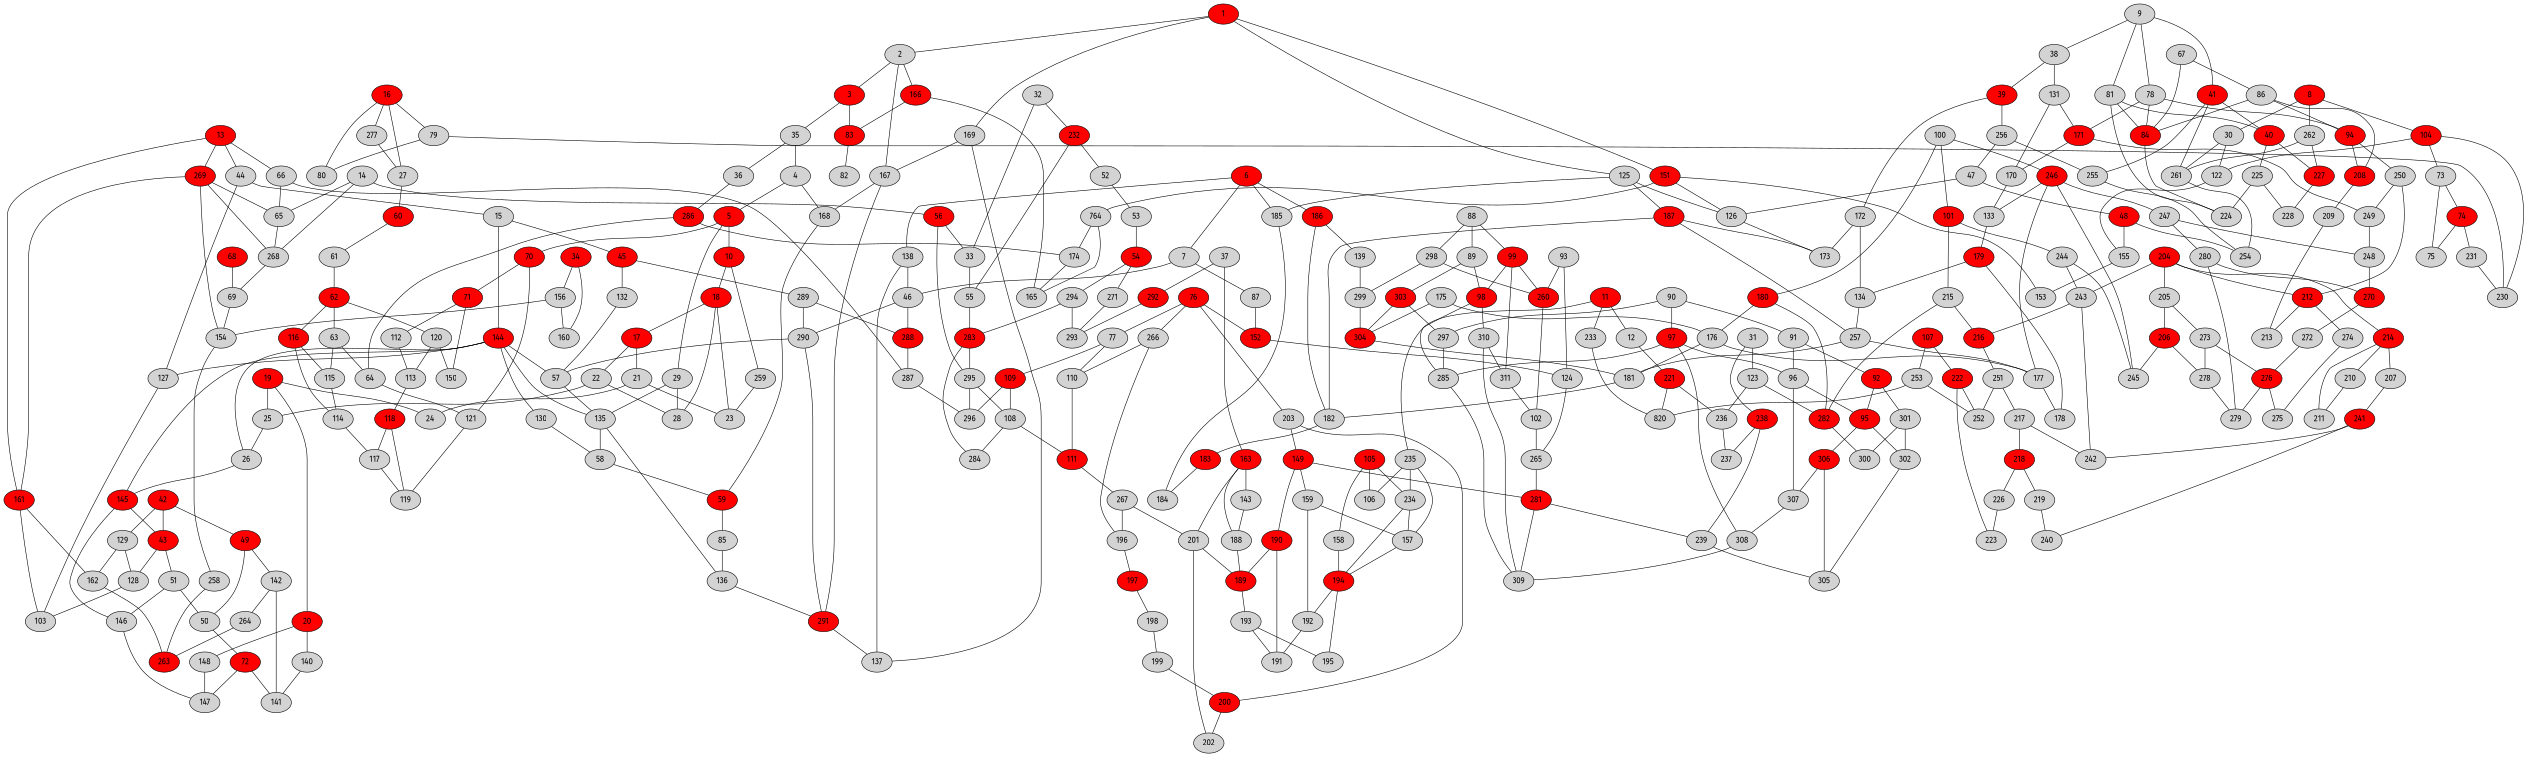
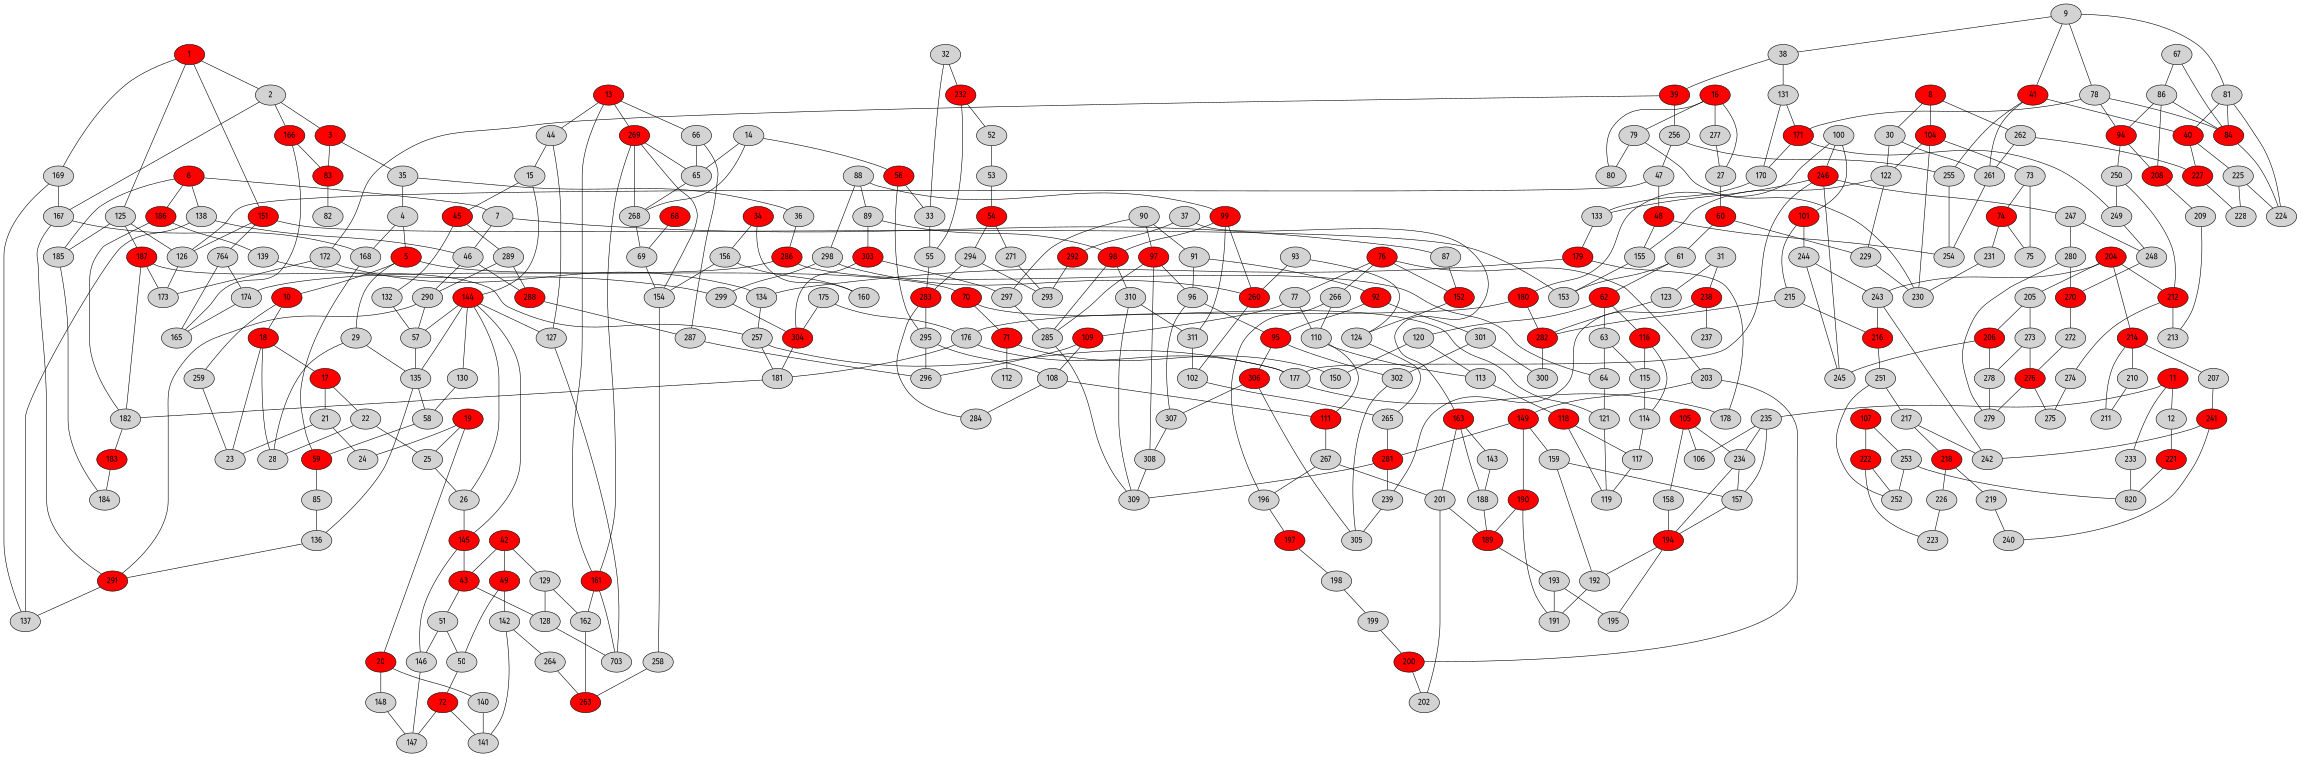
node "229": added
edge "61" -- "153": added
edge "112" -- "113": now "110" -- "113"
node "236": removed
node "103": label "103" -> "703"
